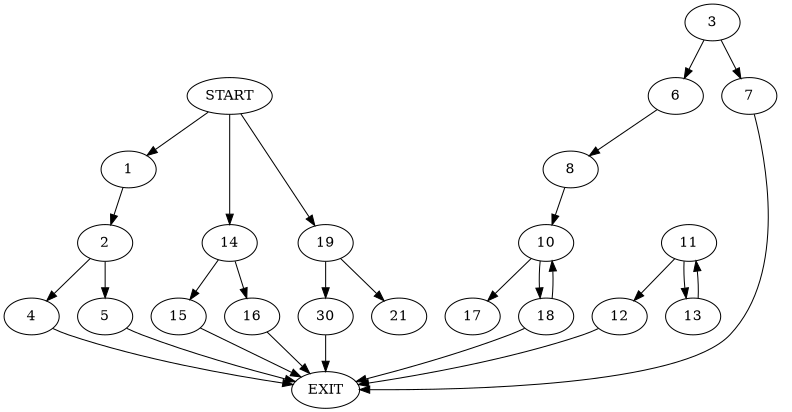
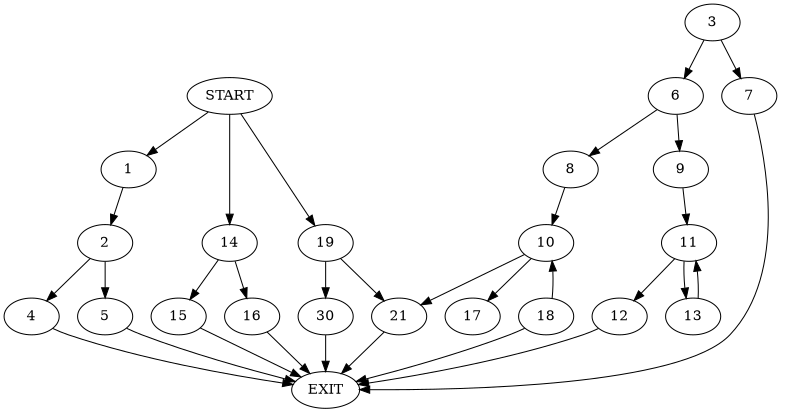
node "9": added
edge "10" -> "18": now "10" -> "21"
edge "21" -> "EXIT": added
